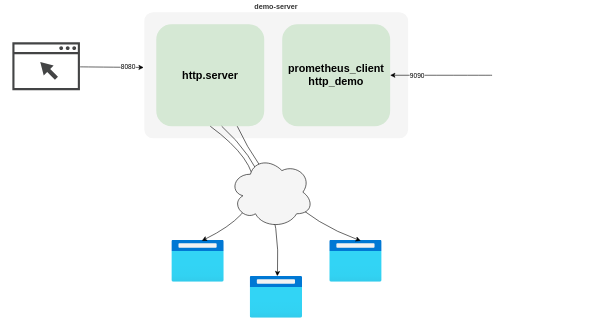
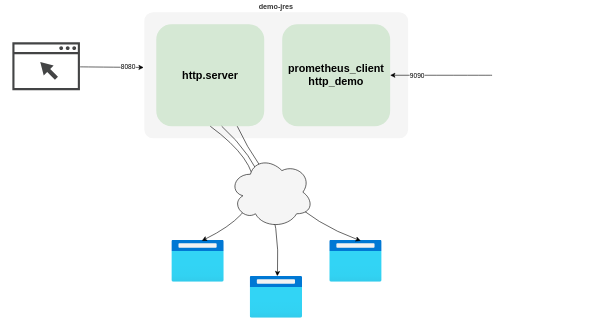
node "demo-server": label "demo-server" -> "demo-jres"
